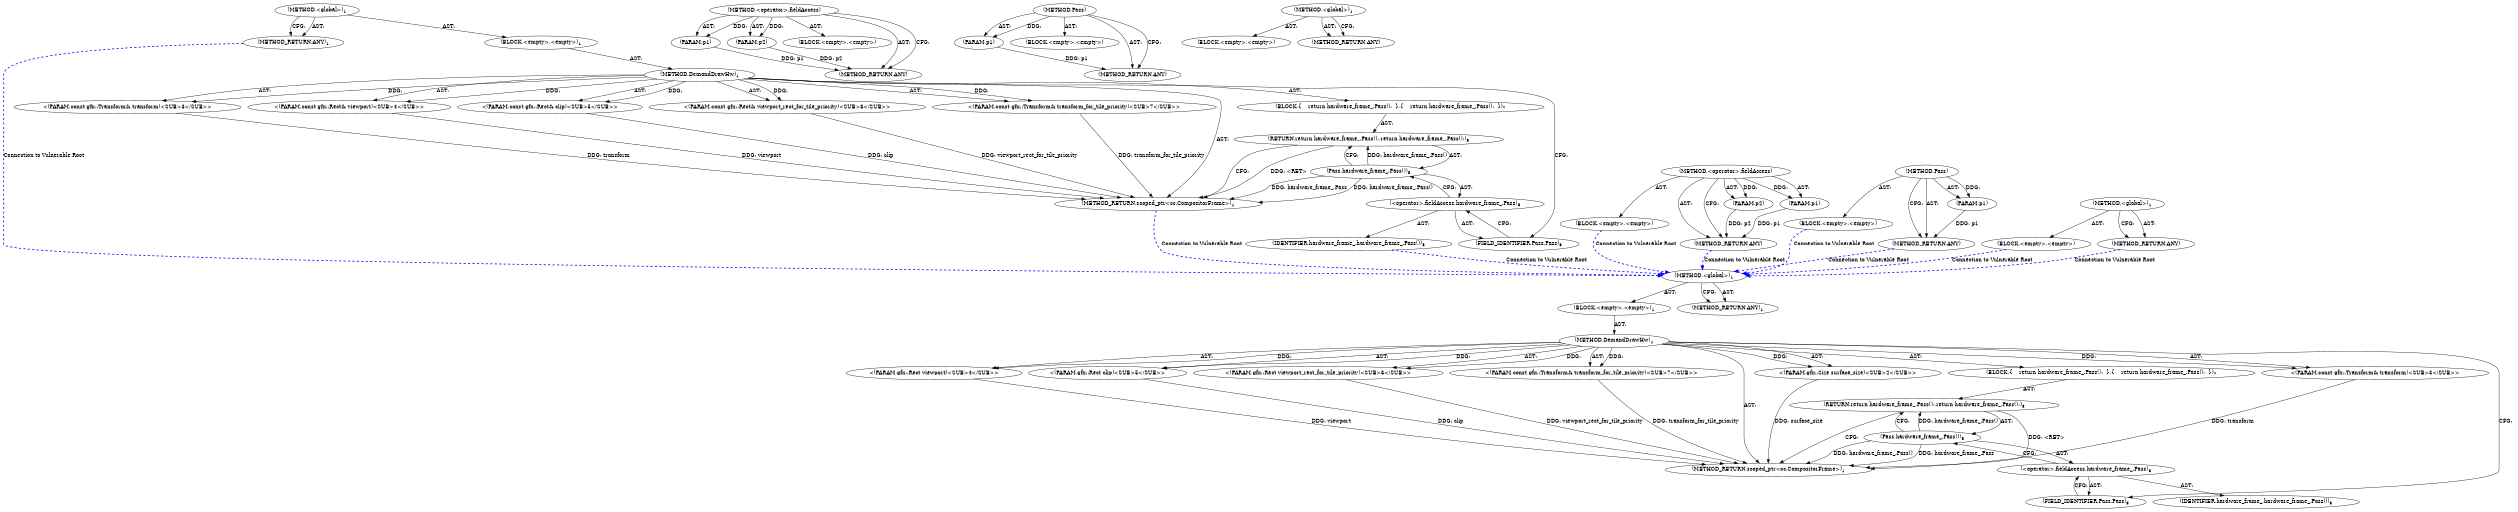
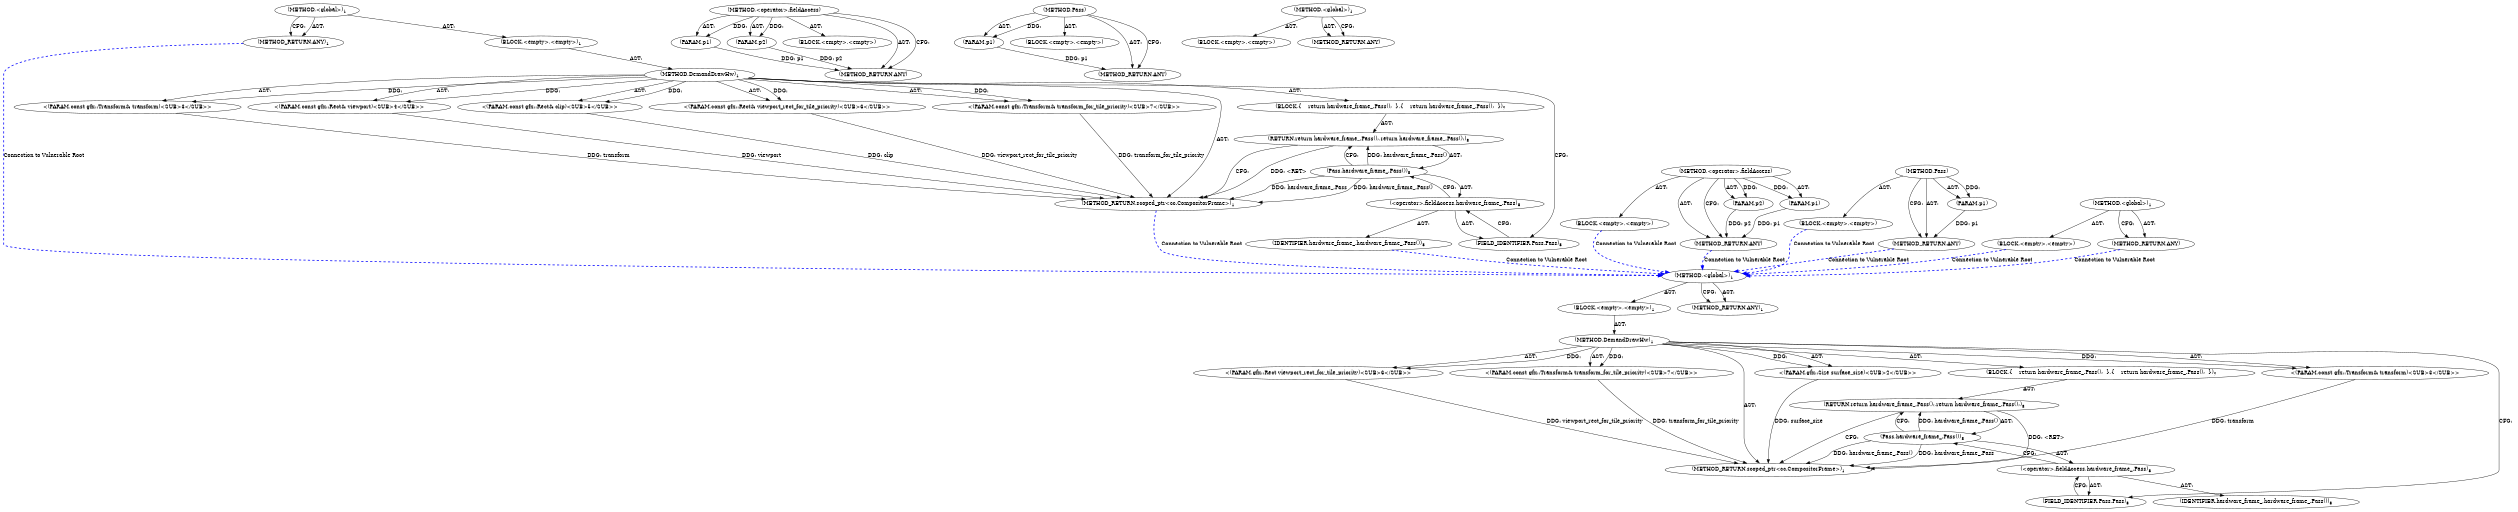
node "<(PARAM,gfx::Rect viewport)<SUB>4</SUB>>": removed
node "<(PARAM,gfx::Rect clip)<SUB>5</SUB>>": removed
